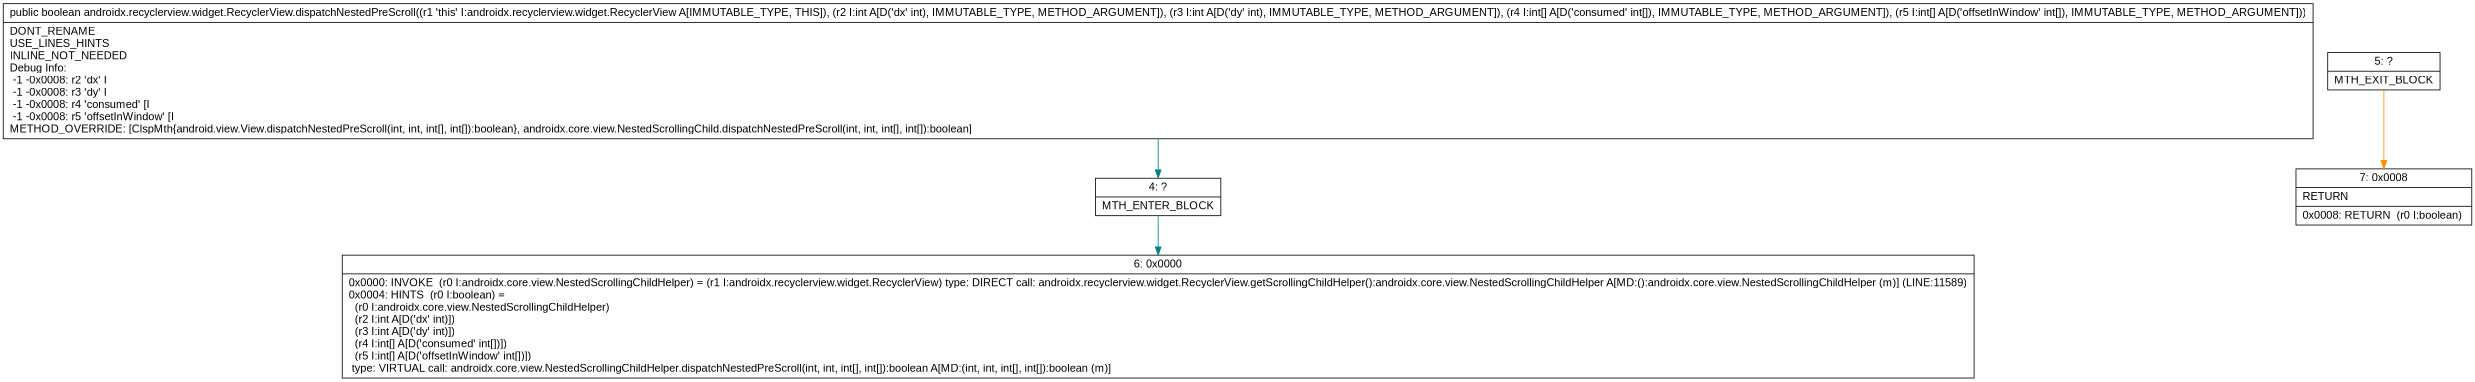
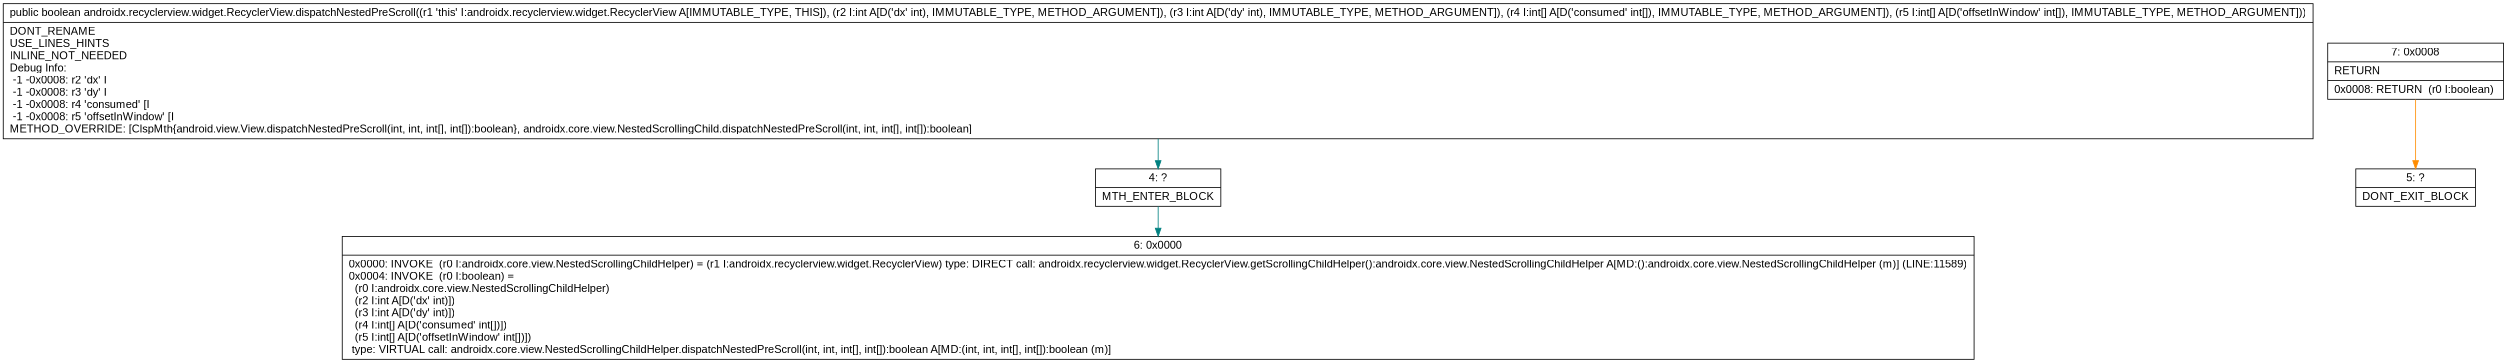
node "5: ?": text "MTH_EXIT_BLOCK" -> "DONT_EXIT_BLOCK"
edge "5: ?" -> "7: 0x0008": reversed
node "6: 0x0000": text "0x0004: HINTS  (r0 I:boolean) =" -> "0x0004: INVOKE  (r0 I:boolean) ="
